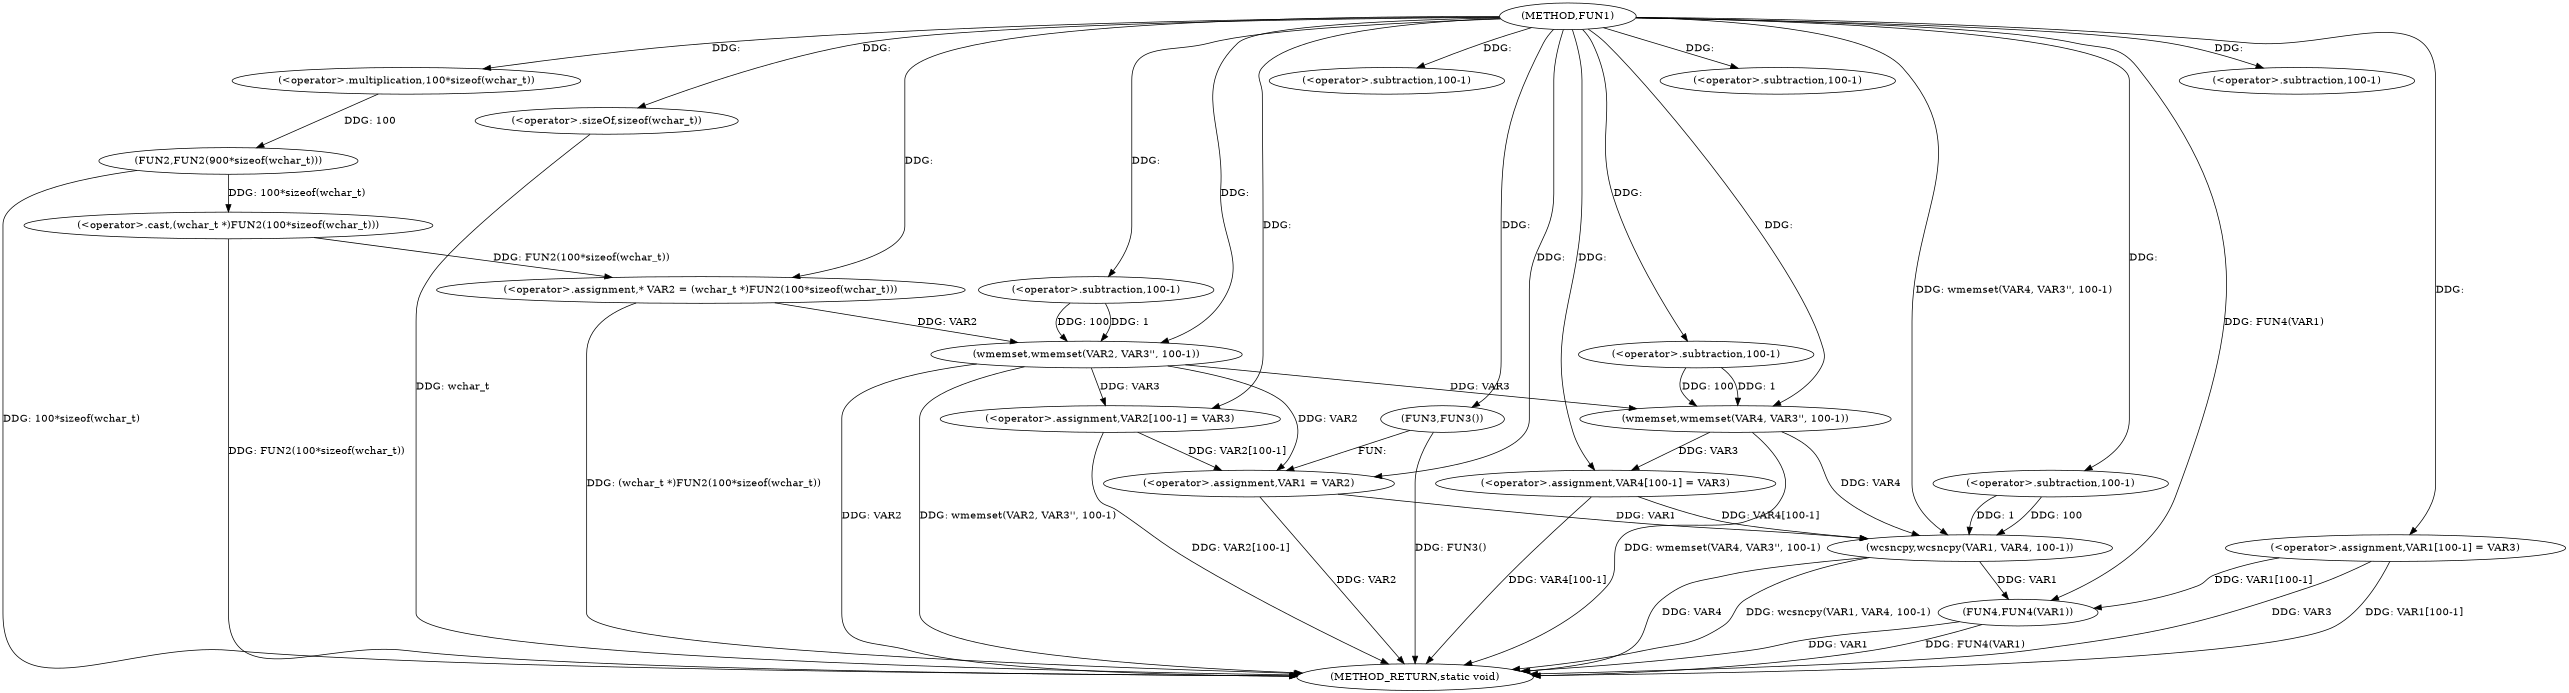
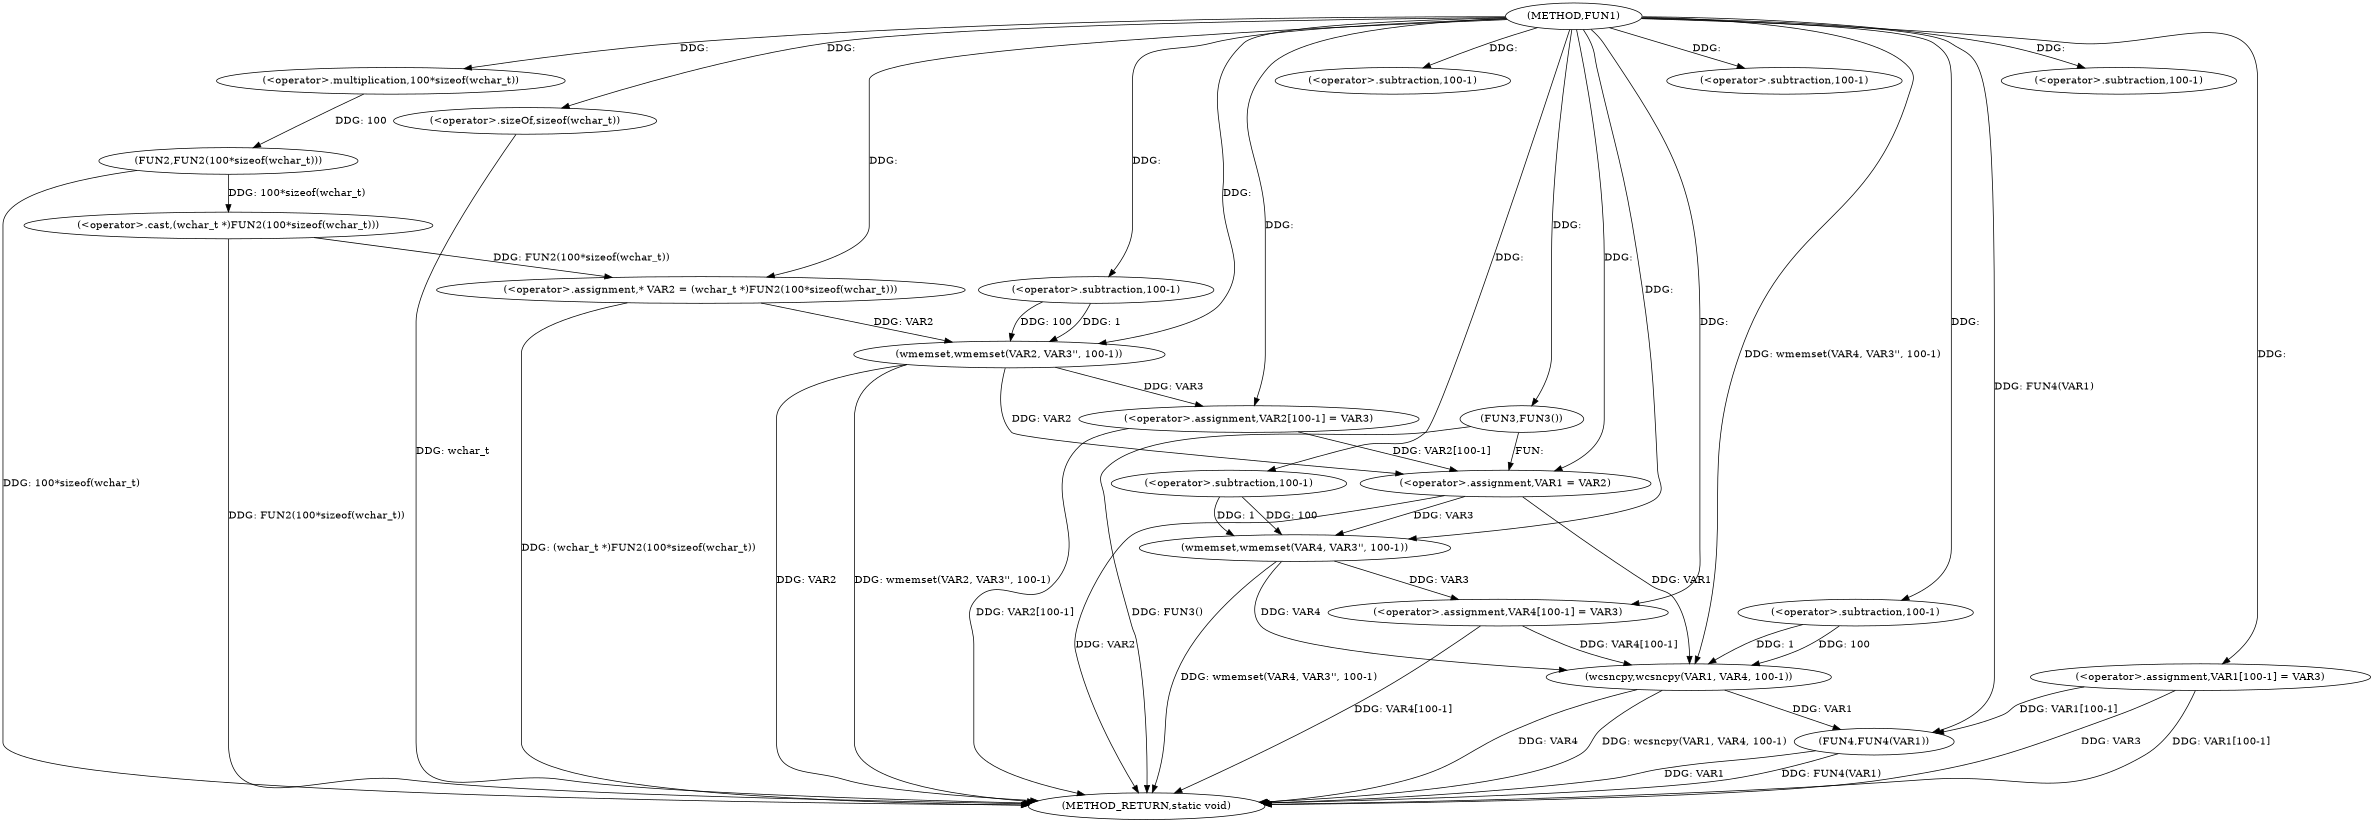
node "(FUN2,FUN2(900*sizeof(wchar_t)))": label "(FUN2,FUN2(900*sizeof(wchar_t)))" -> "(FUN2,FUN2(100*sizeof(wchar_t)))"
edge "(wmemset,wmemset(VAR2, VAR3'', 100-1))" -> "(wmemset,wmemset(VAR4, VAR3'', 100-1))": now "(<operator>.assignment,VAR1 = VAR2)" -> "(wmemset,wmemset(VAR4, VAR3'', 100-1))"
